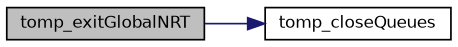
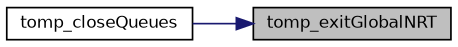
edge "tomp_exitGlobalNRT" -> "tomp_closeQueues": reversed
